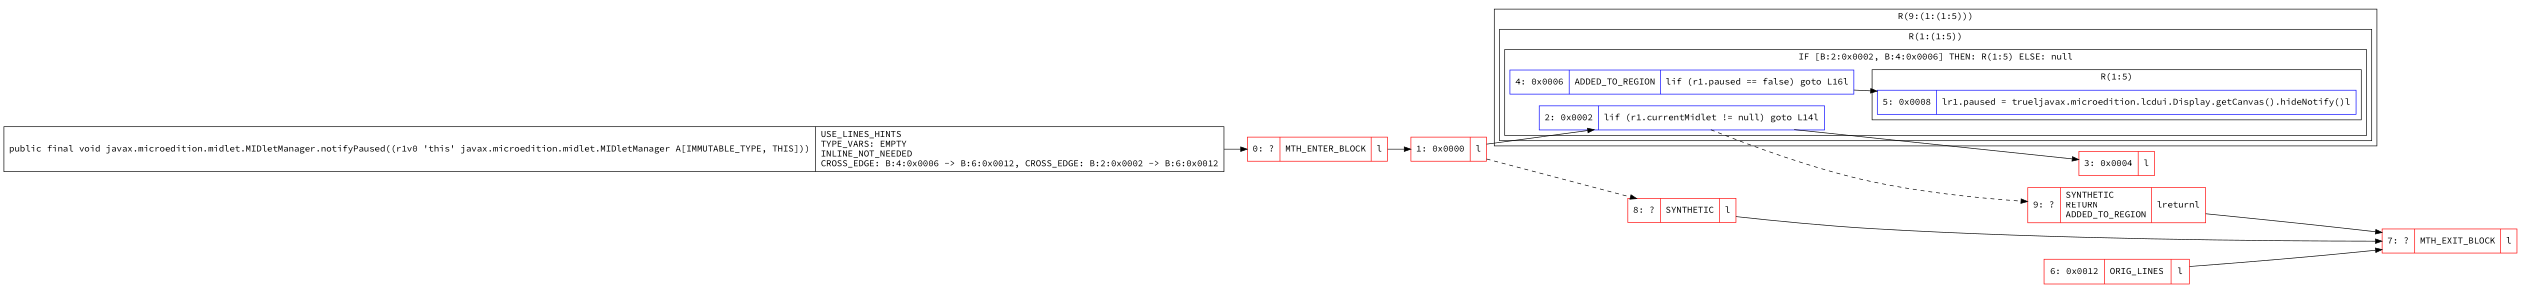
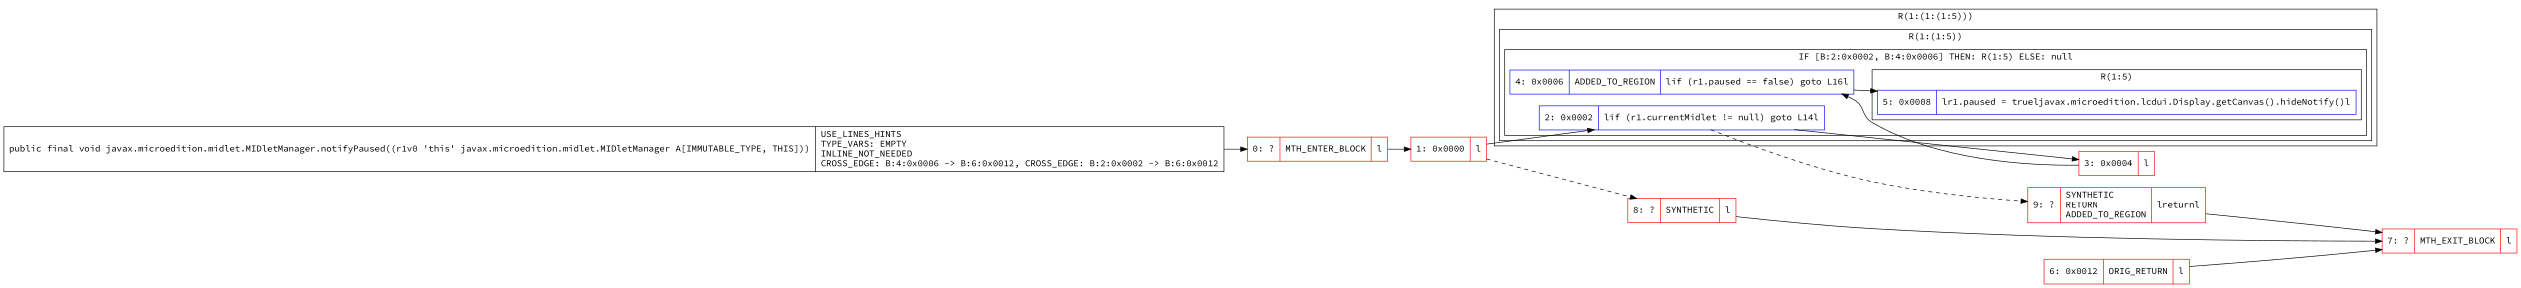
cluster "R(9:(1:(1:5)))": label "R(9:(1:(1:5)))" -> "R(1:(1:(1:5)))"
edge "3: 0x0004" -> "4: 0x0006": added
node "6: 0x0012": text "ORIG_LINES" -> "ORIG_RETURN"
